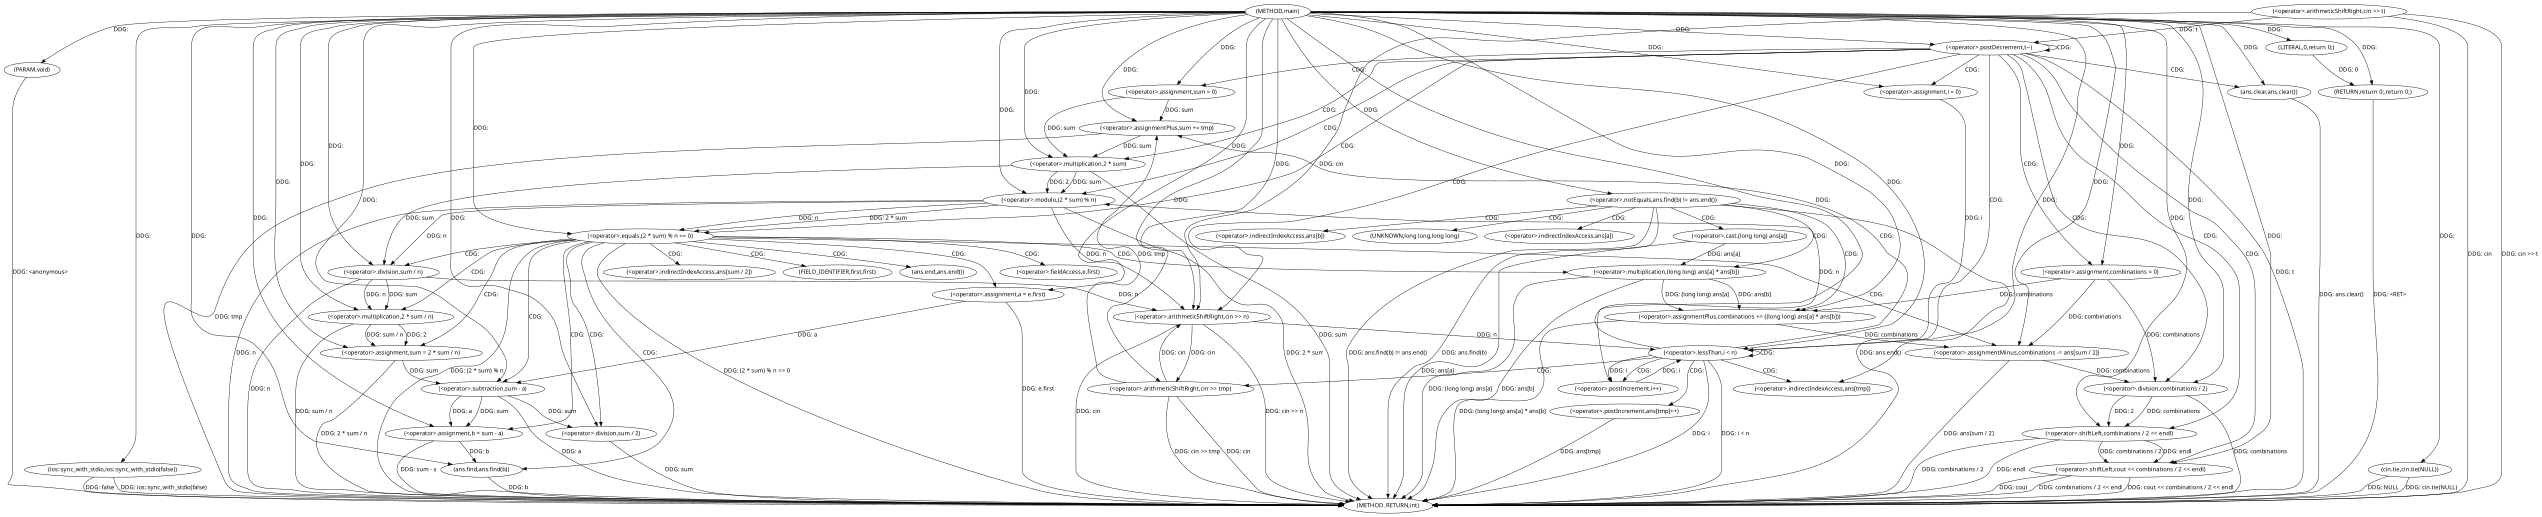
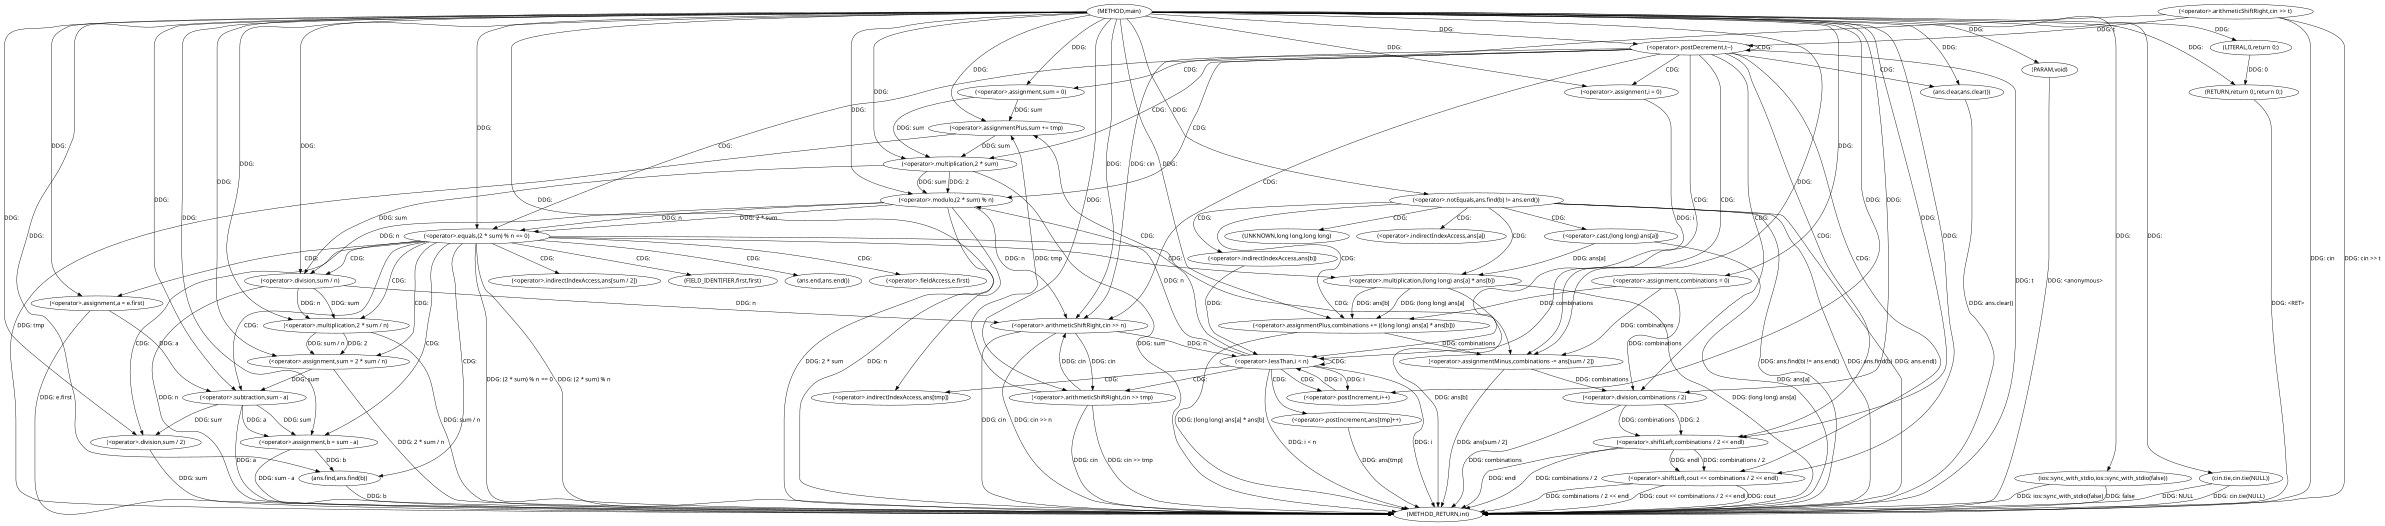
edge "(METHOD,main)" -> "(<operator>.lessThan,i < n)": now "(<operator>.indirectIndexAccess,ans[b])" -> "(<operator>.lessThan,i < n)"
edge "(<operator>.postDecrement,t--)" -> "(<operator>.assignment,combinations = 0)": now "(<operator>.postDecrement,t--)" -> "(<operator>.assignmentMinus,combinations -= ans[sum / 2])"
